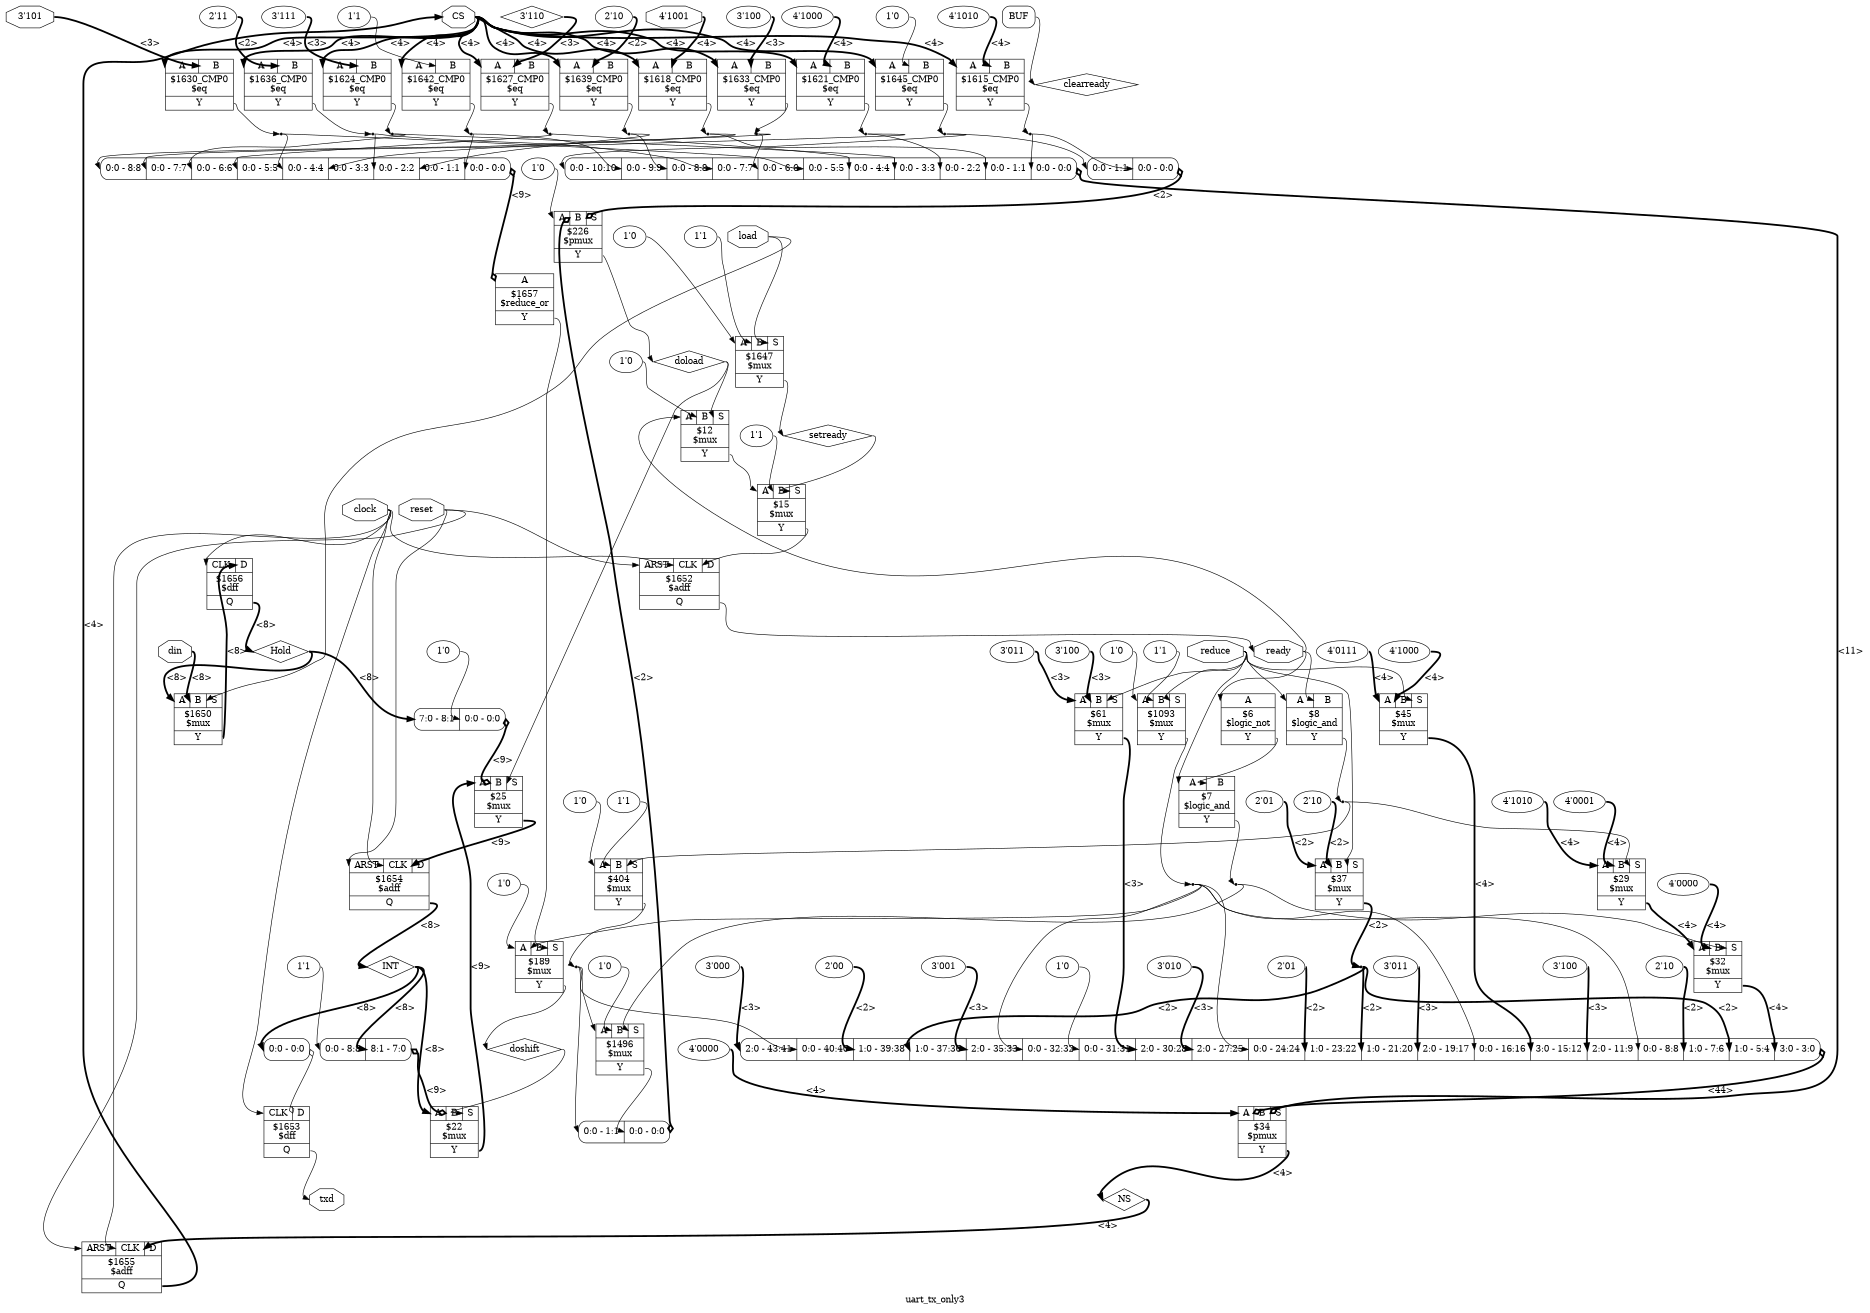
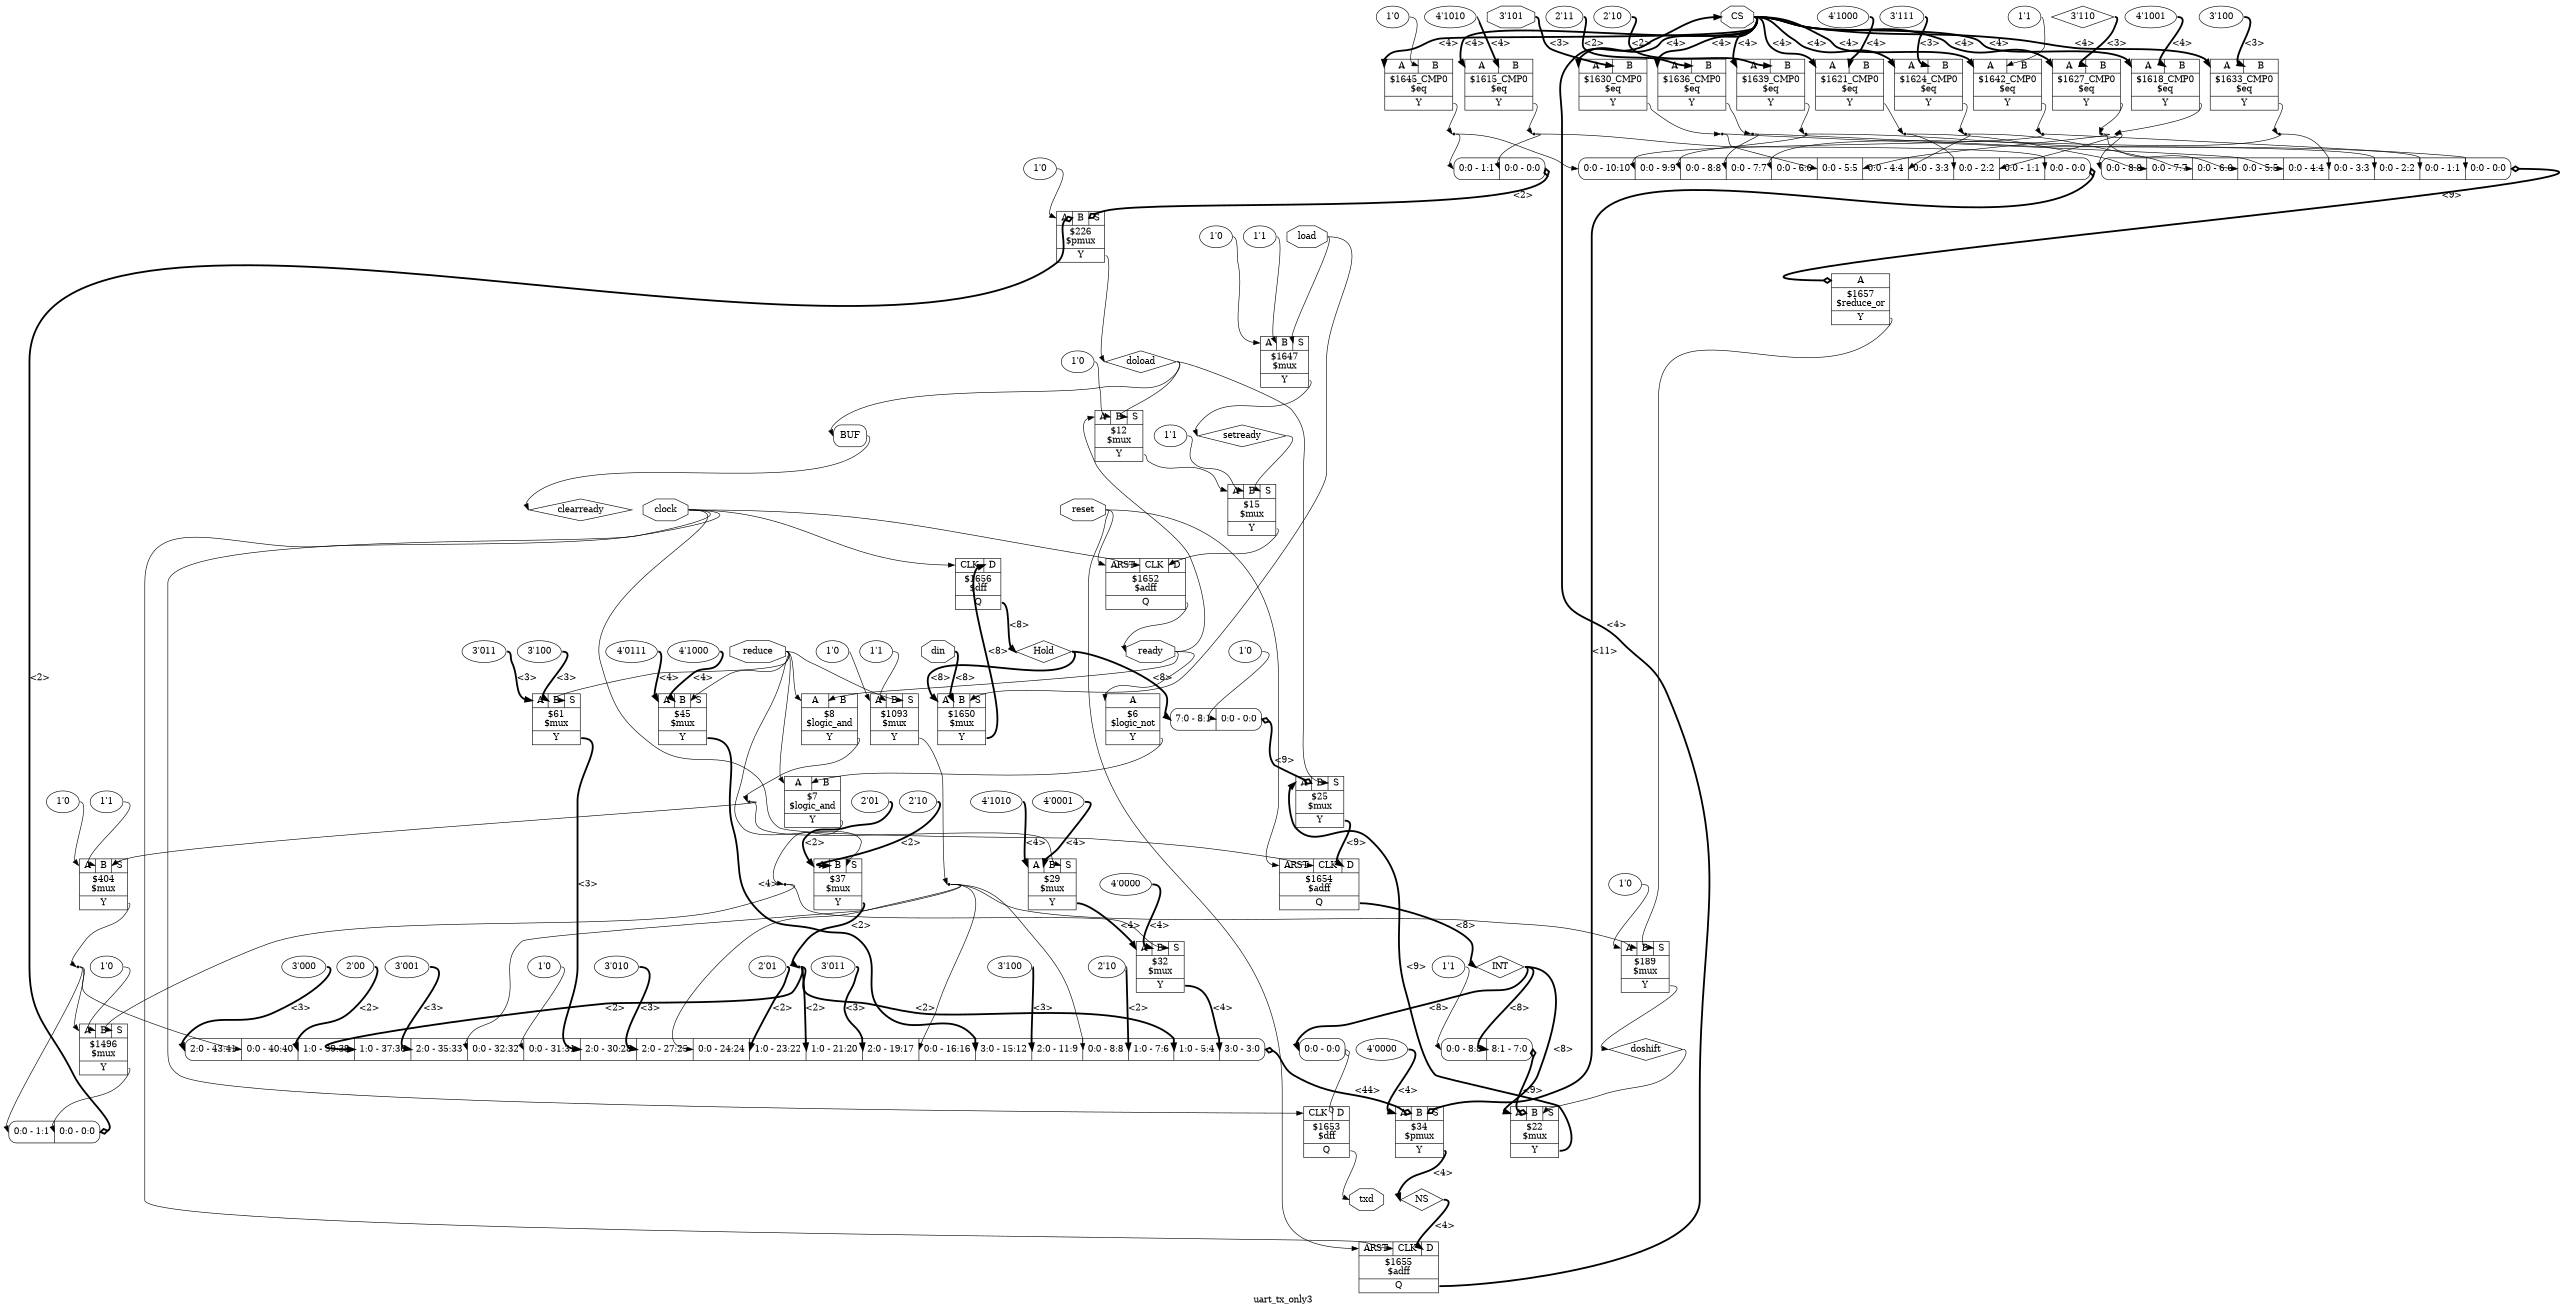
node "4'1001": shape octagon -> ellipse
edge "doload" -> "BUF": added
